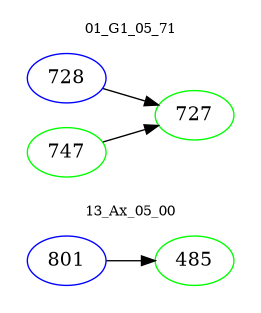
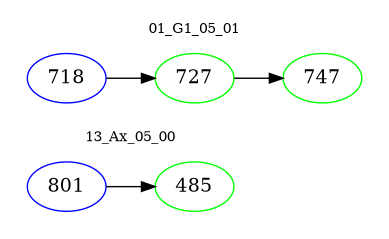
cluster "01_G1_05_71": label "01_G1_05_71" -> "01_G1_05_01"
node "728": label "728" -> "718"
edge "747" -> "727": reversed
